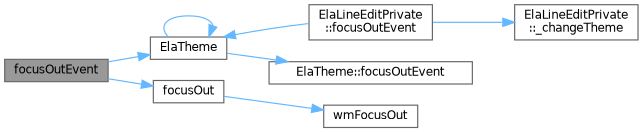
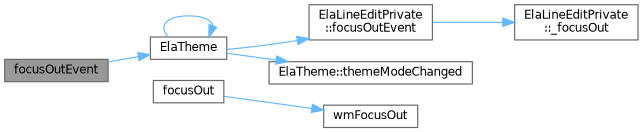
node "ElaLineEditPrivate ::_changeTheme": label "ElaLineEditPrivate ::_changeTheme" -> "ElaLineEditPrivate ::_focusOut"
edge "ElaLineEditPrivate ::focusOutEvent" -> "ElaTheme": reversed
node "ElaTheme::focusOutEvent": label "ElaTheme::focusOutEvent" -> "ElaTheme::themeModeChanged"
edge "focusOutEvent" -> "focusOut": removed
